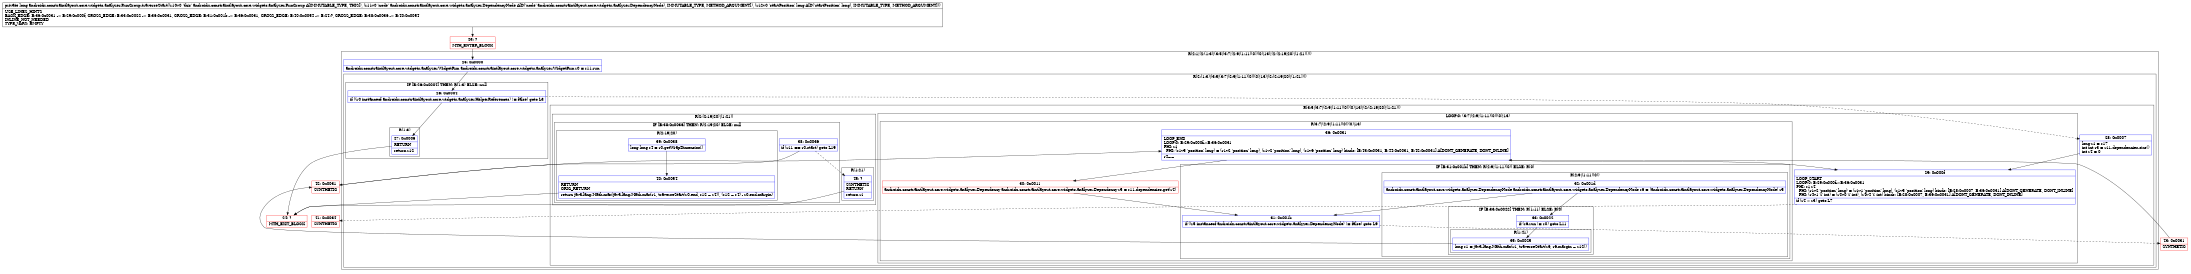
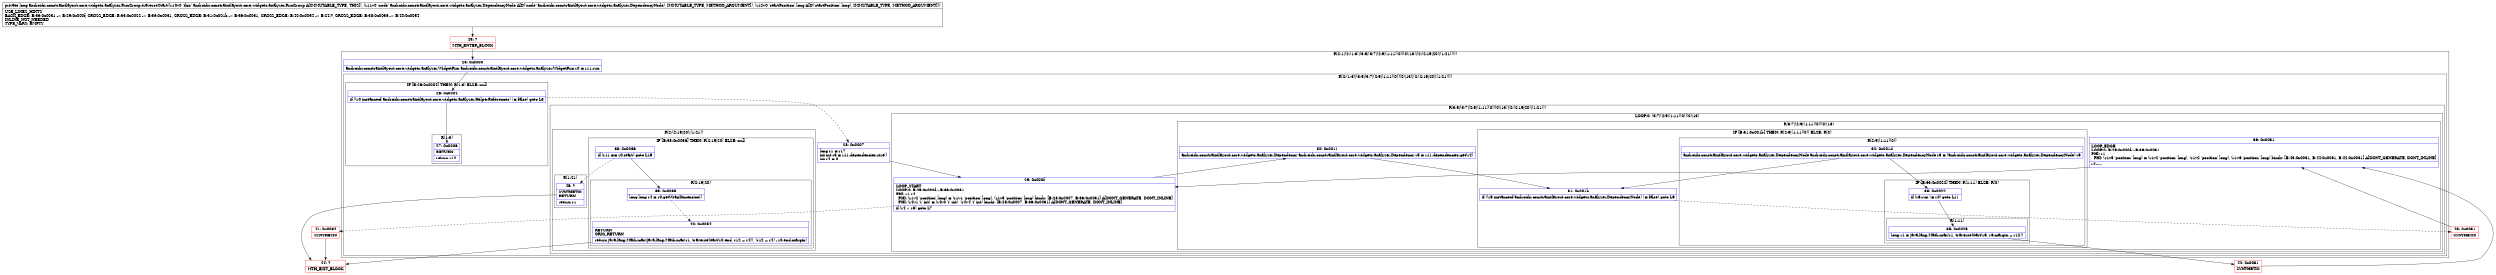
node "36: 0x0031": text "LOOP_END" -> "LOOP_EDGE"
edge "27: 0x0006" -> "24: ?": now "41: 0x0034" -> "24: ?"
edge "39: 0x0038" -> "40: 0x0054": style solid -> dashed
edge "38: 0x0036" -> "42: 0x0031": now "38: 0x0036" -> "39: 0x0038"
edge "36: 0x0031" -> "30: 0x0011": now "29: 0x000f" -> "30: 0x0011"
node "30: 0x0011": color red -> blue
cluster "R(1:41)": label "R(1:41)" -> "R(1:11)"
